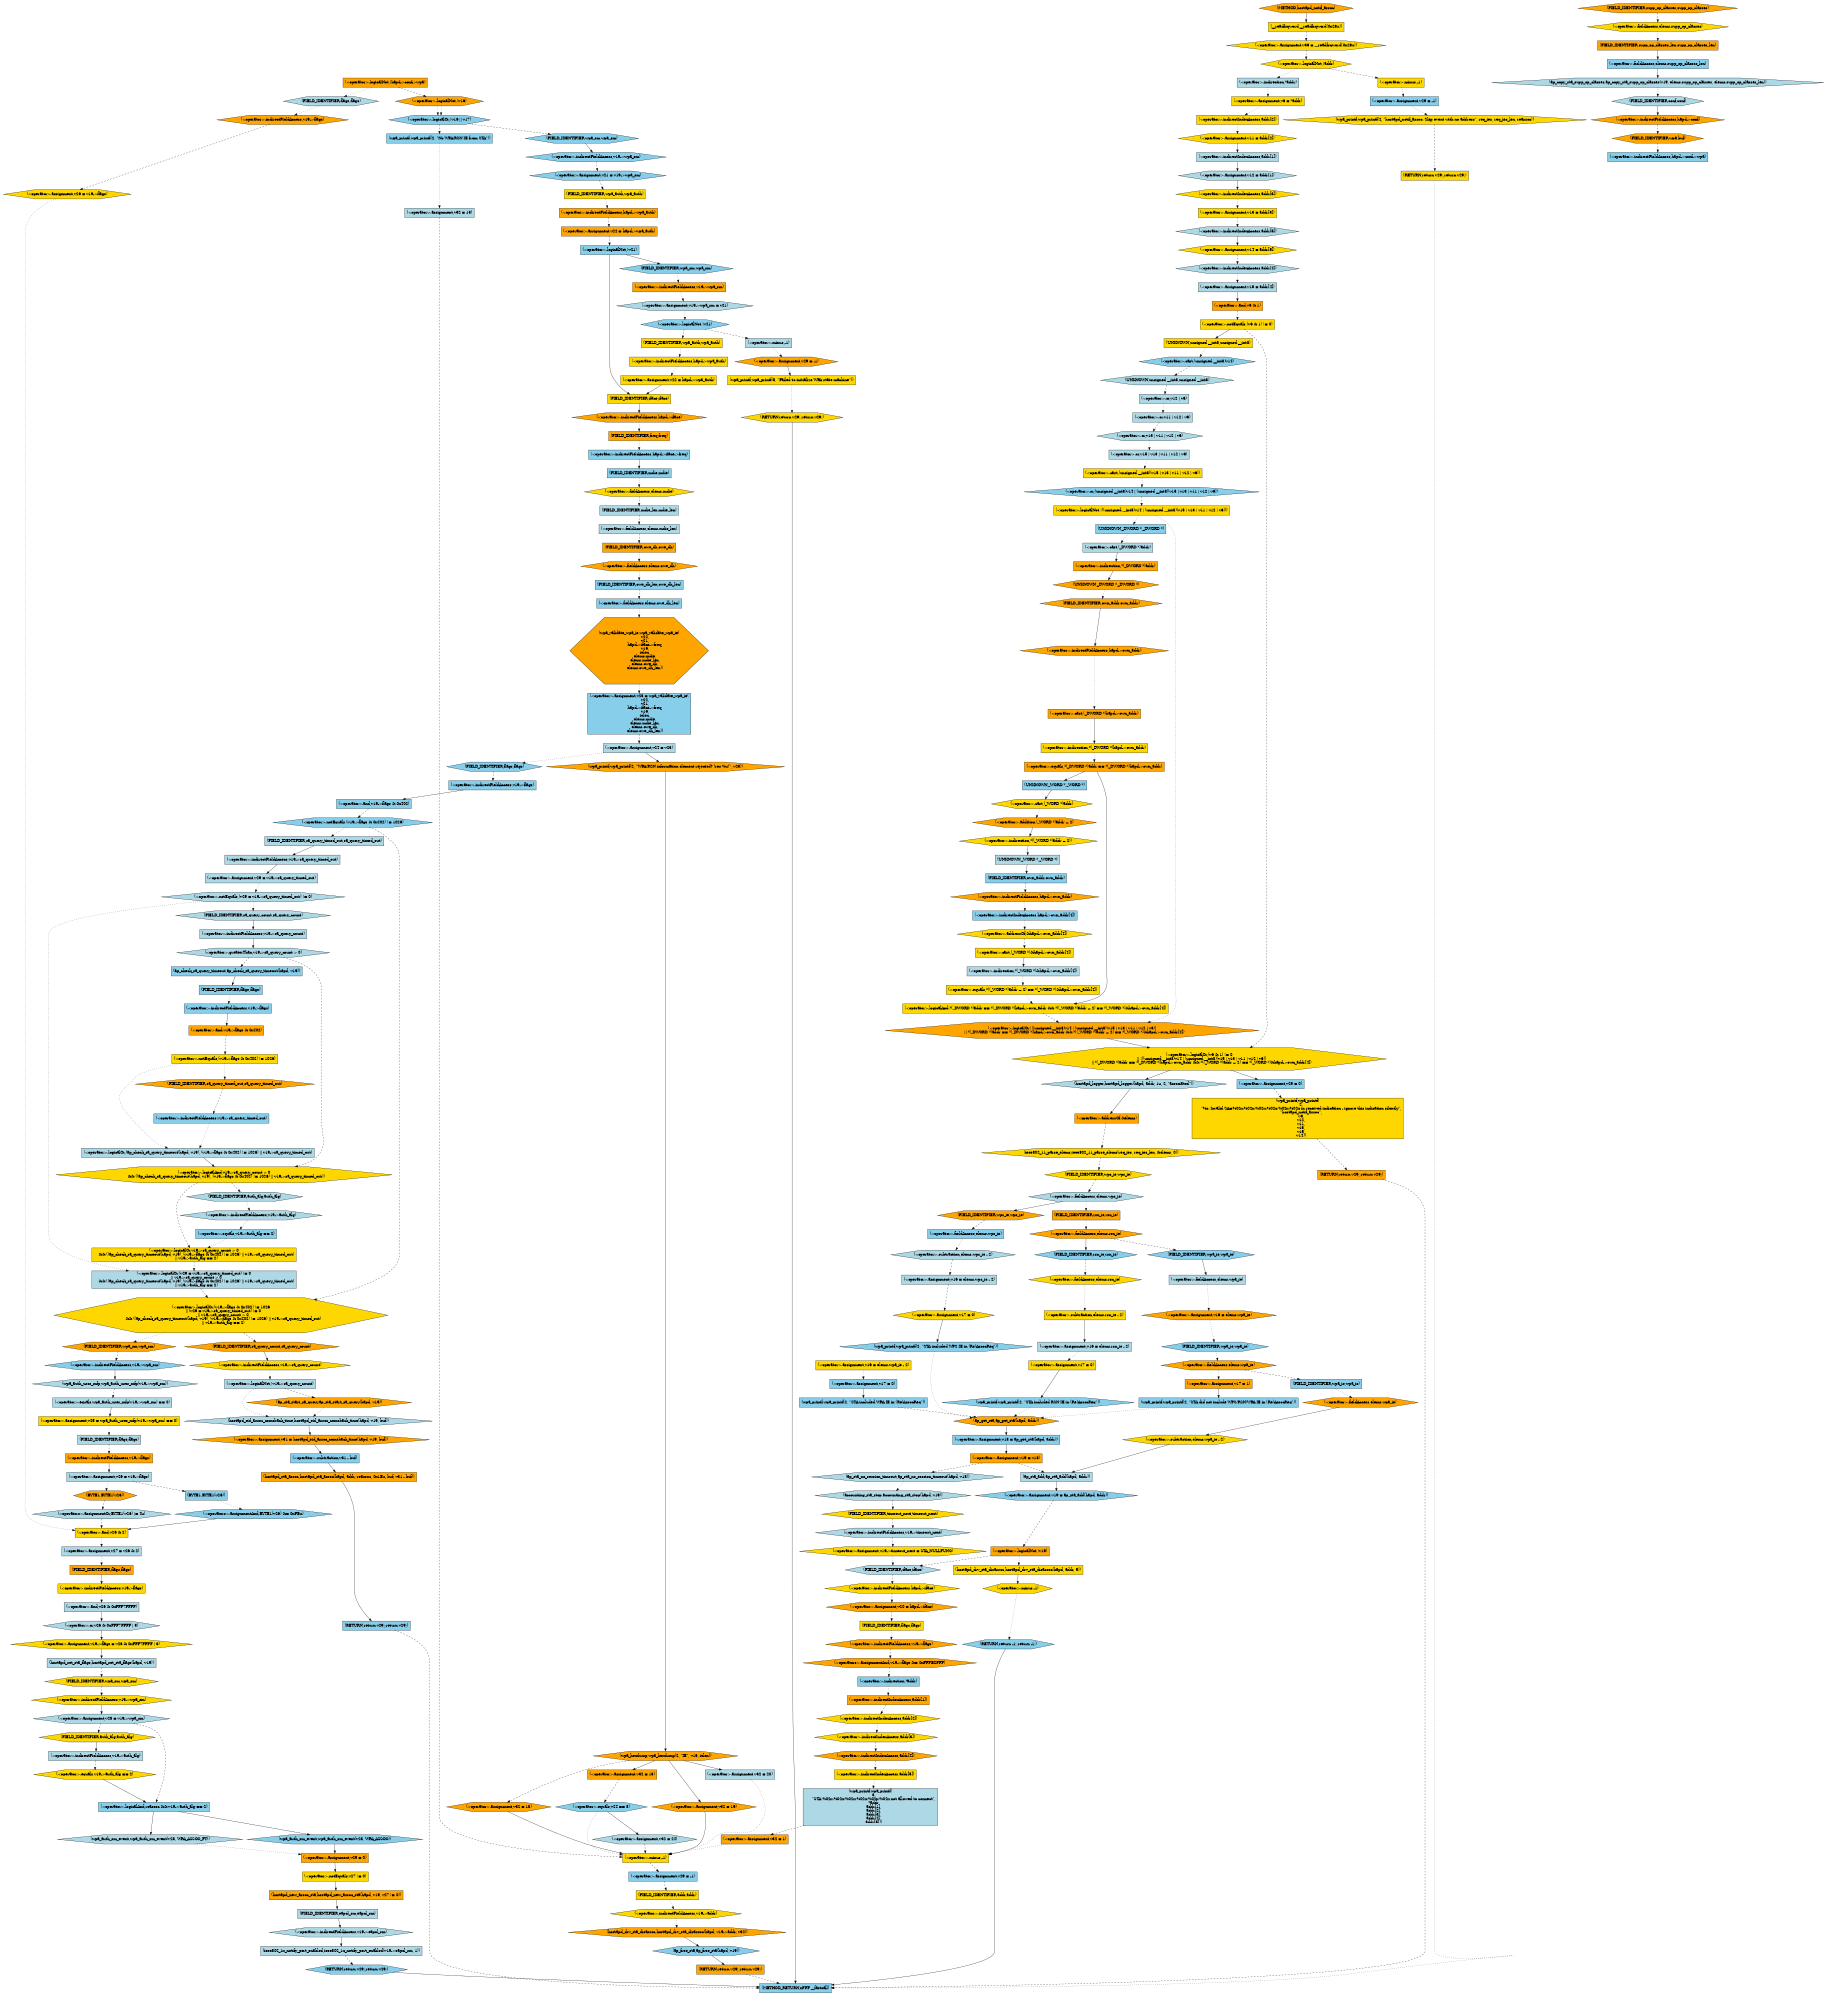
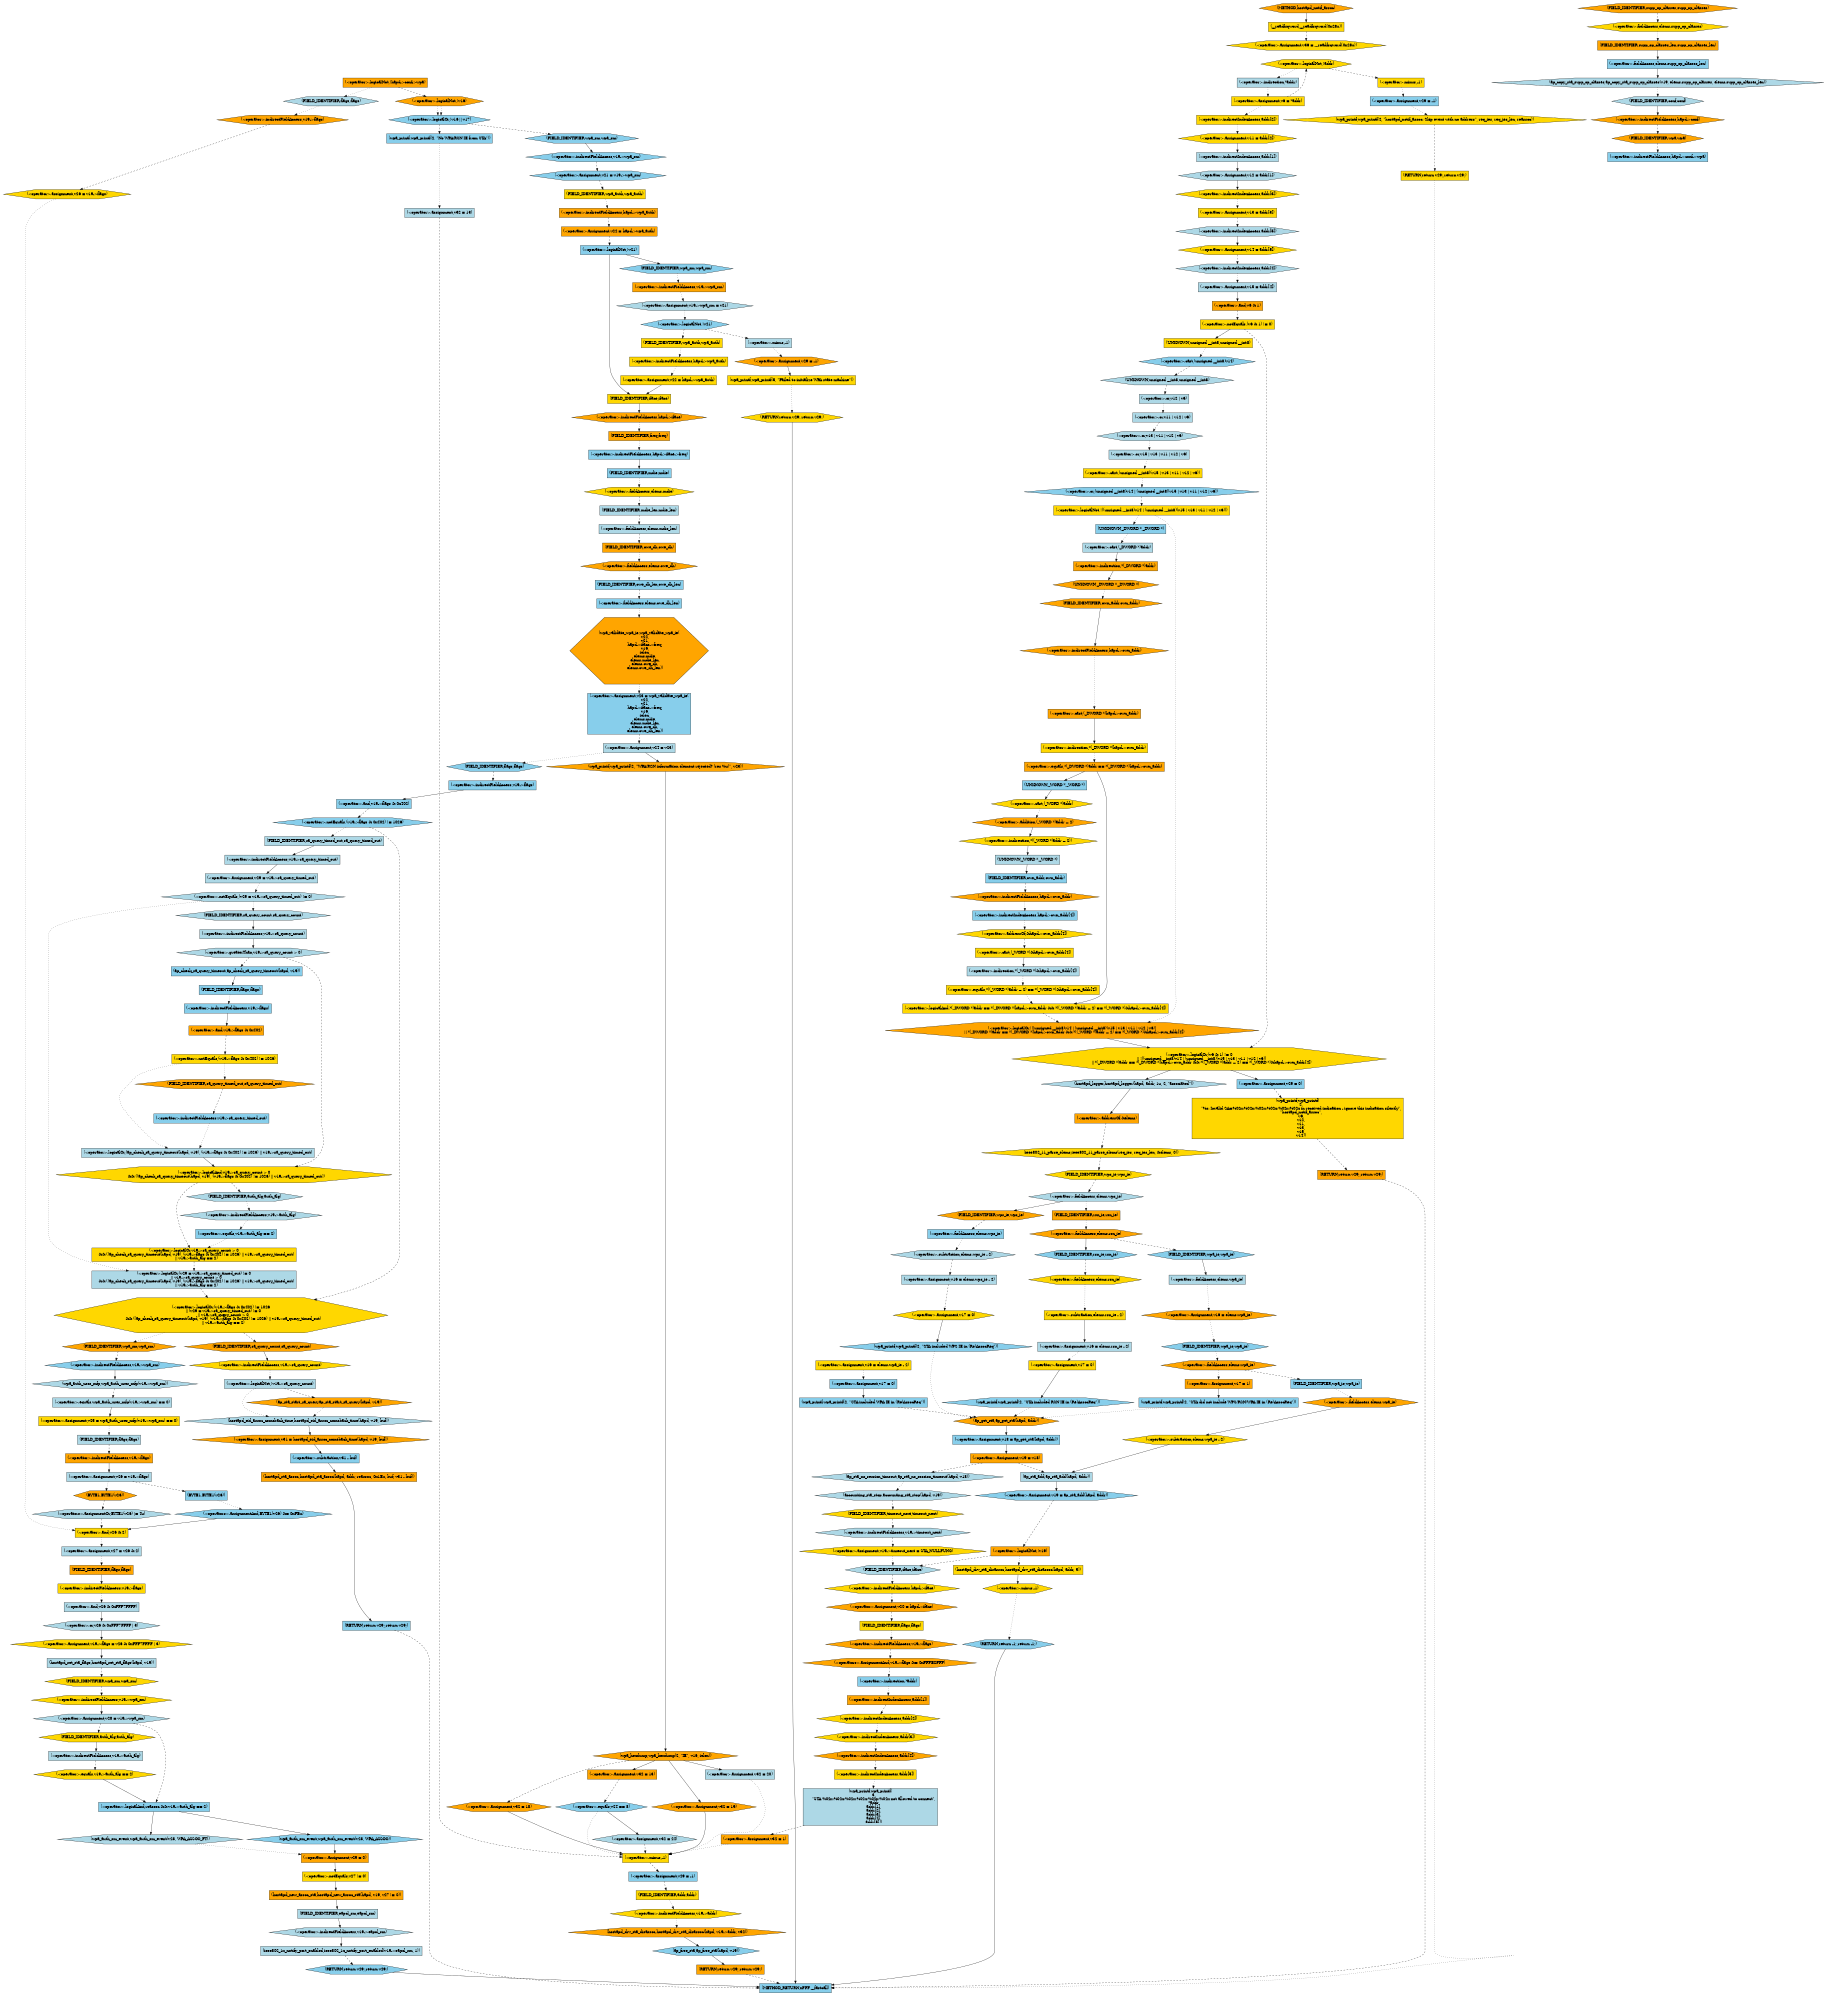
edge "(<operator>.assignment,v36 = __readfsqword(0x28u))" -> "(<operator>.logicalNot,!addr)": now "(<operator>.assignment,v6 = *addr)" -> "(<operator>.logicalNot,!addr)"
node "(FIELD_IDENTIFIER,wpa,buf)": label "(FIELD_IDENTIFIER,wpa,buf)" -> "(FIELD_IDENTIFIER,wpa,wpa)"
